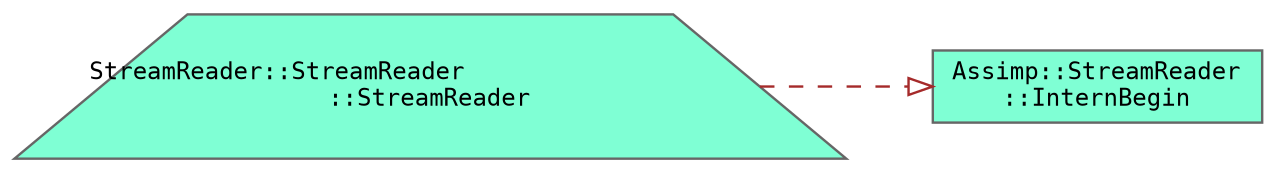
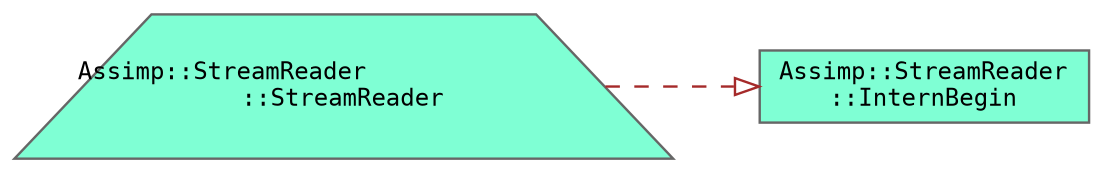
node "StreamReader::StreamReader ::StreamReader": label "StreamReader::StreamReader ::StreamReader" -> "Assimp::StreamReader ::StreamReader"
